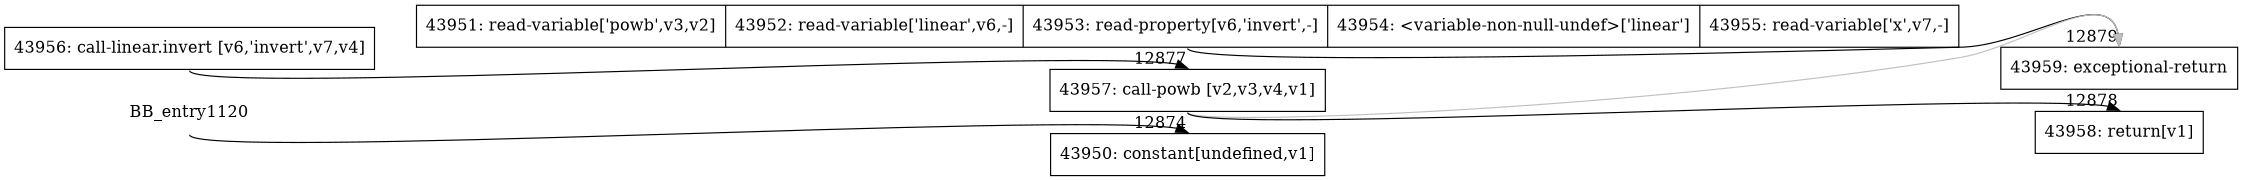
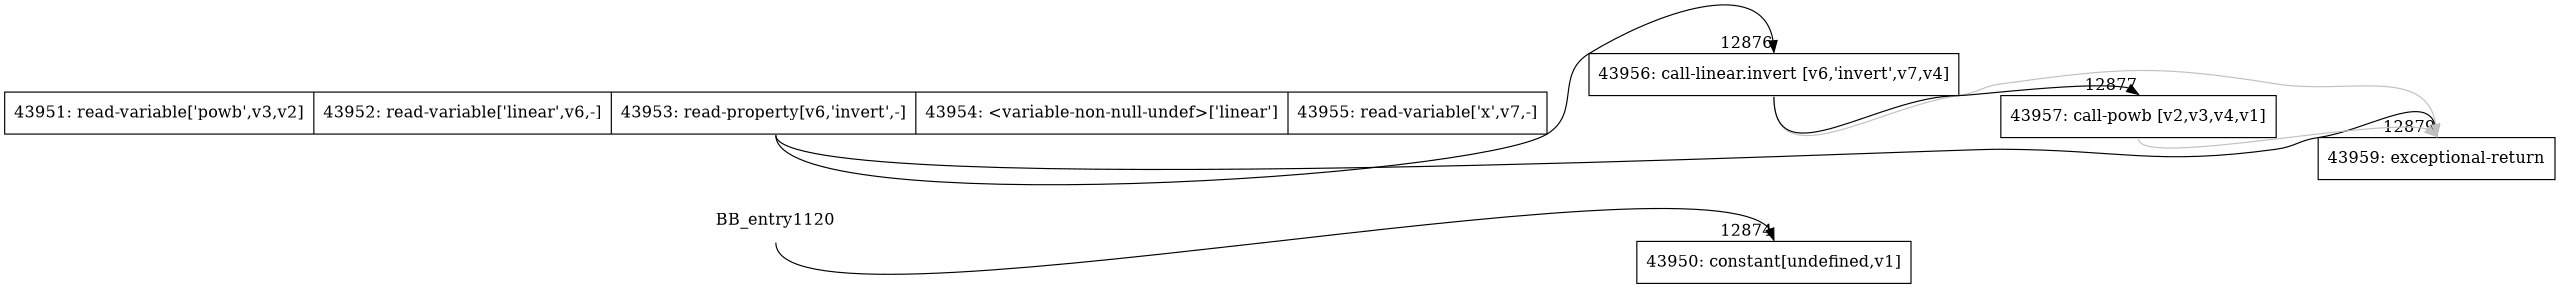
edge "43956: call-linear.invert [v6,'invert',v7,v4]" -> "43959: exceptional-return": added
node "43958: return[v1]": removed
edge "43951: read-variable['powb',v3,v2]" -> "43956: call-linear.invert [v6,'invert',v7,v4]": added
